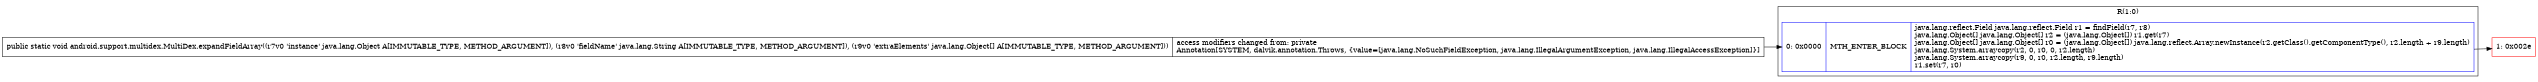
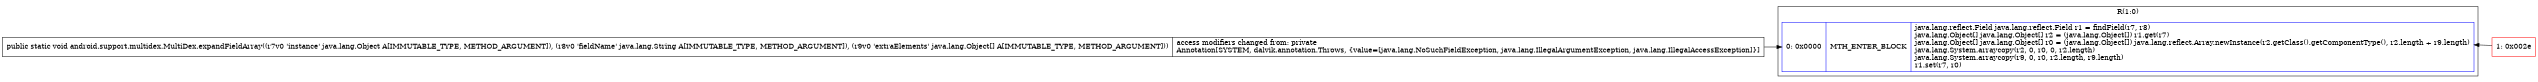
edge "0: 0x0000" -> "1: 0x002e": reversed
